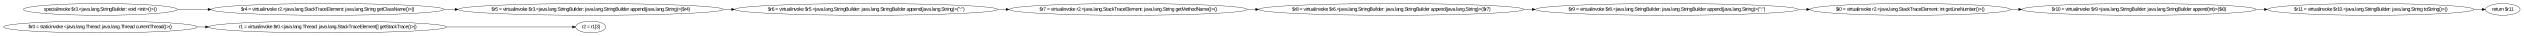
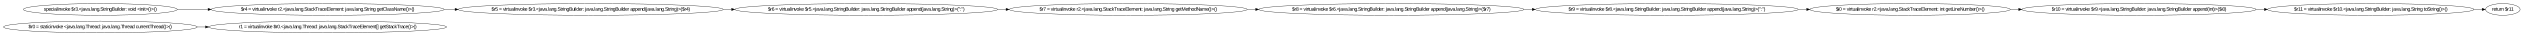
node "r2 = r1[3]": removed
